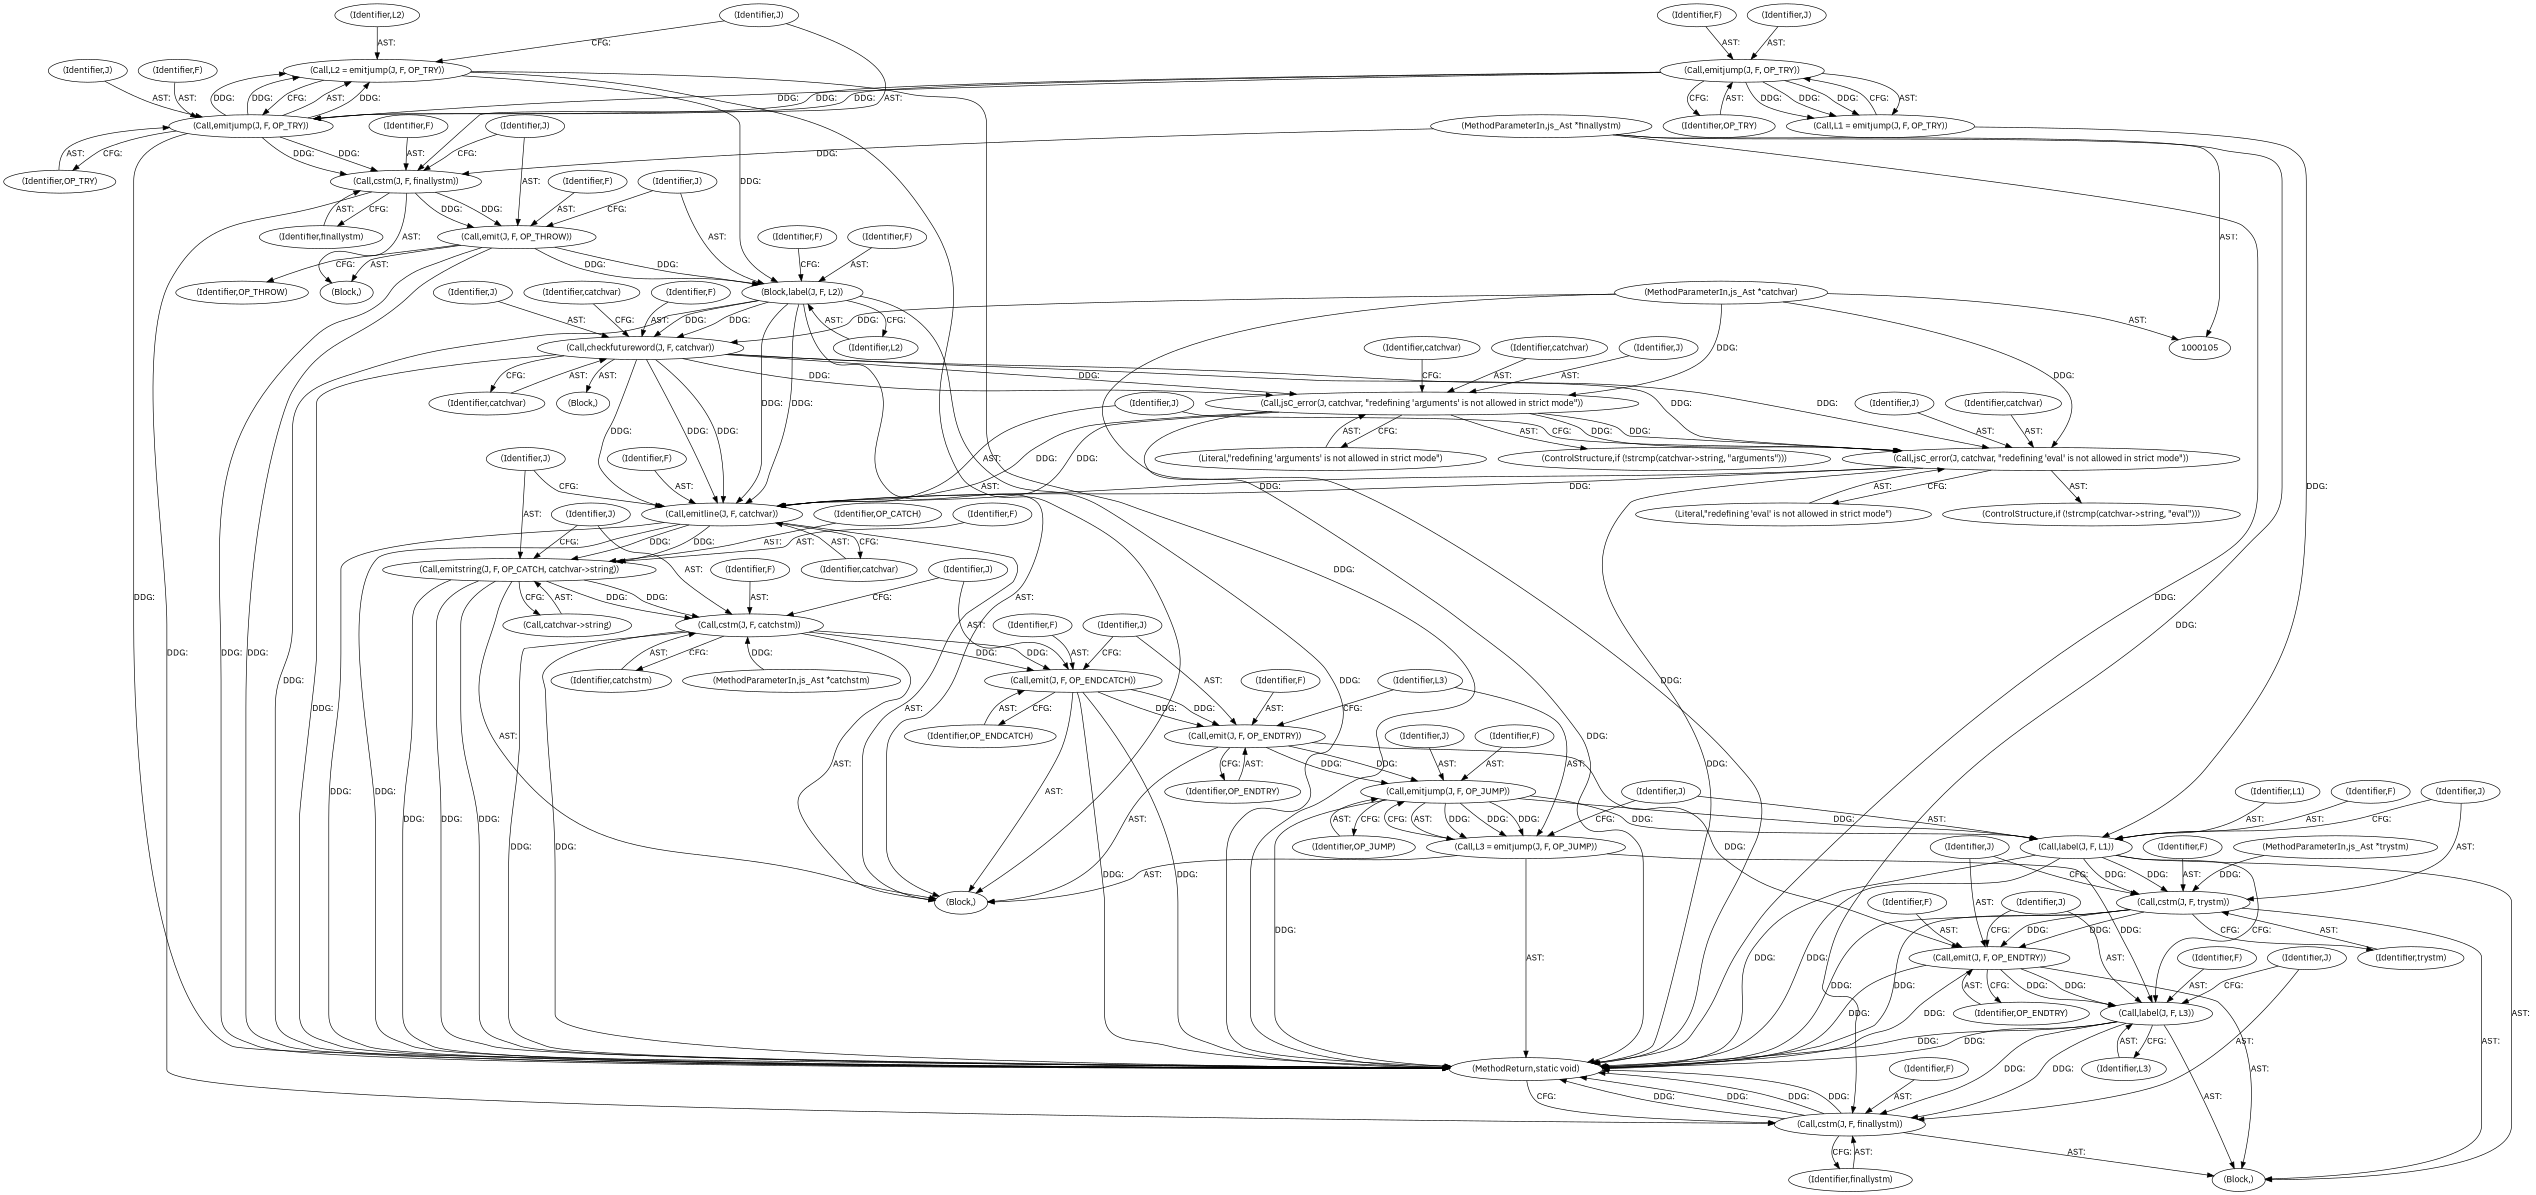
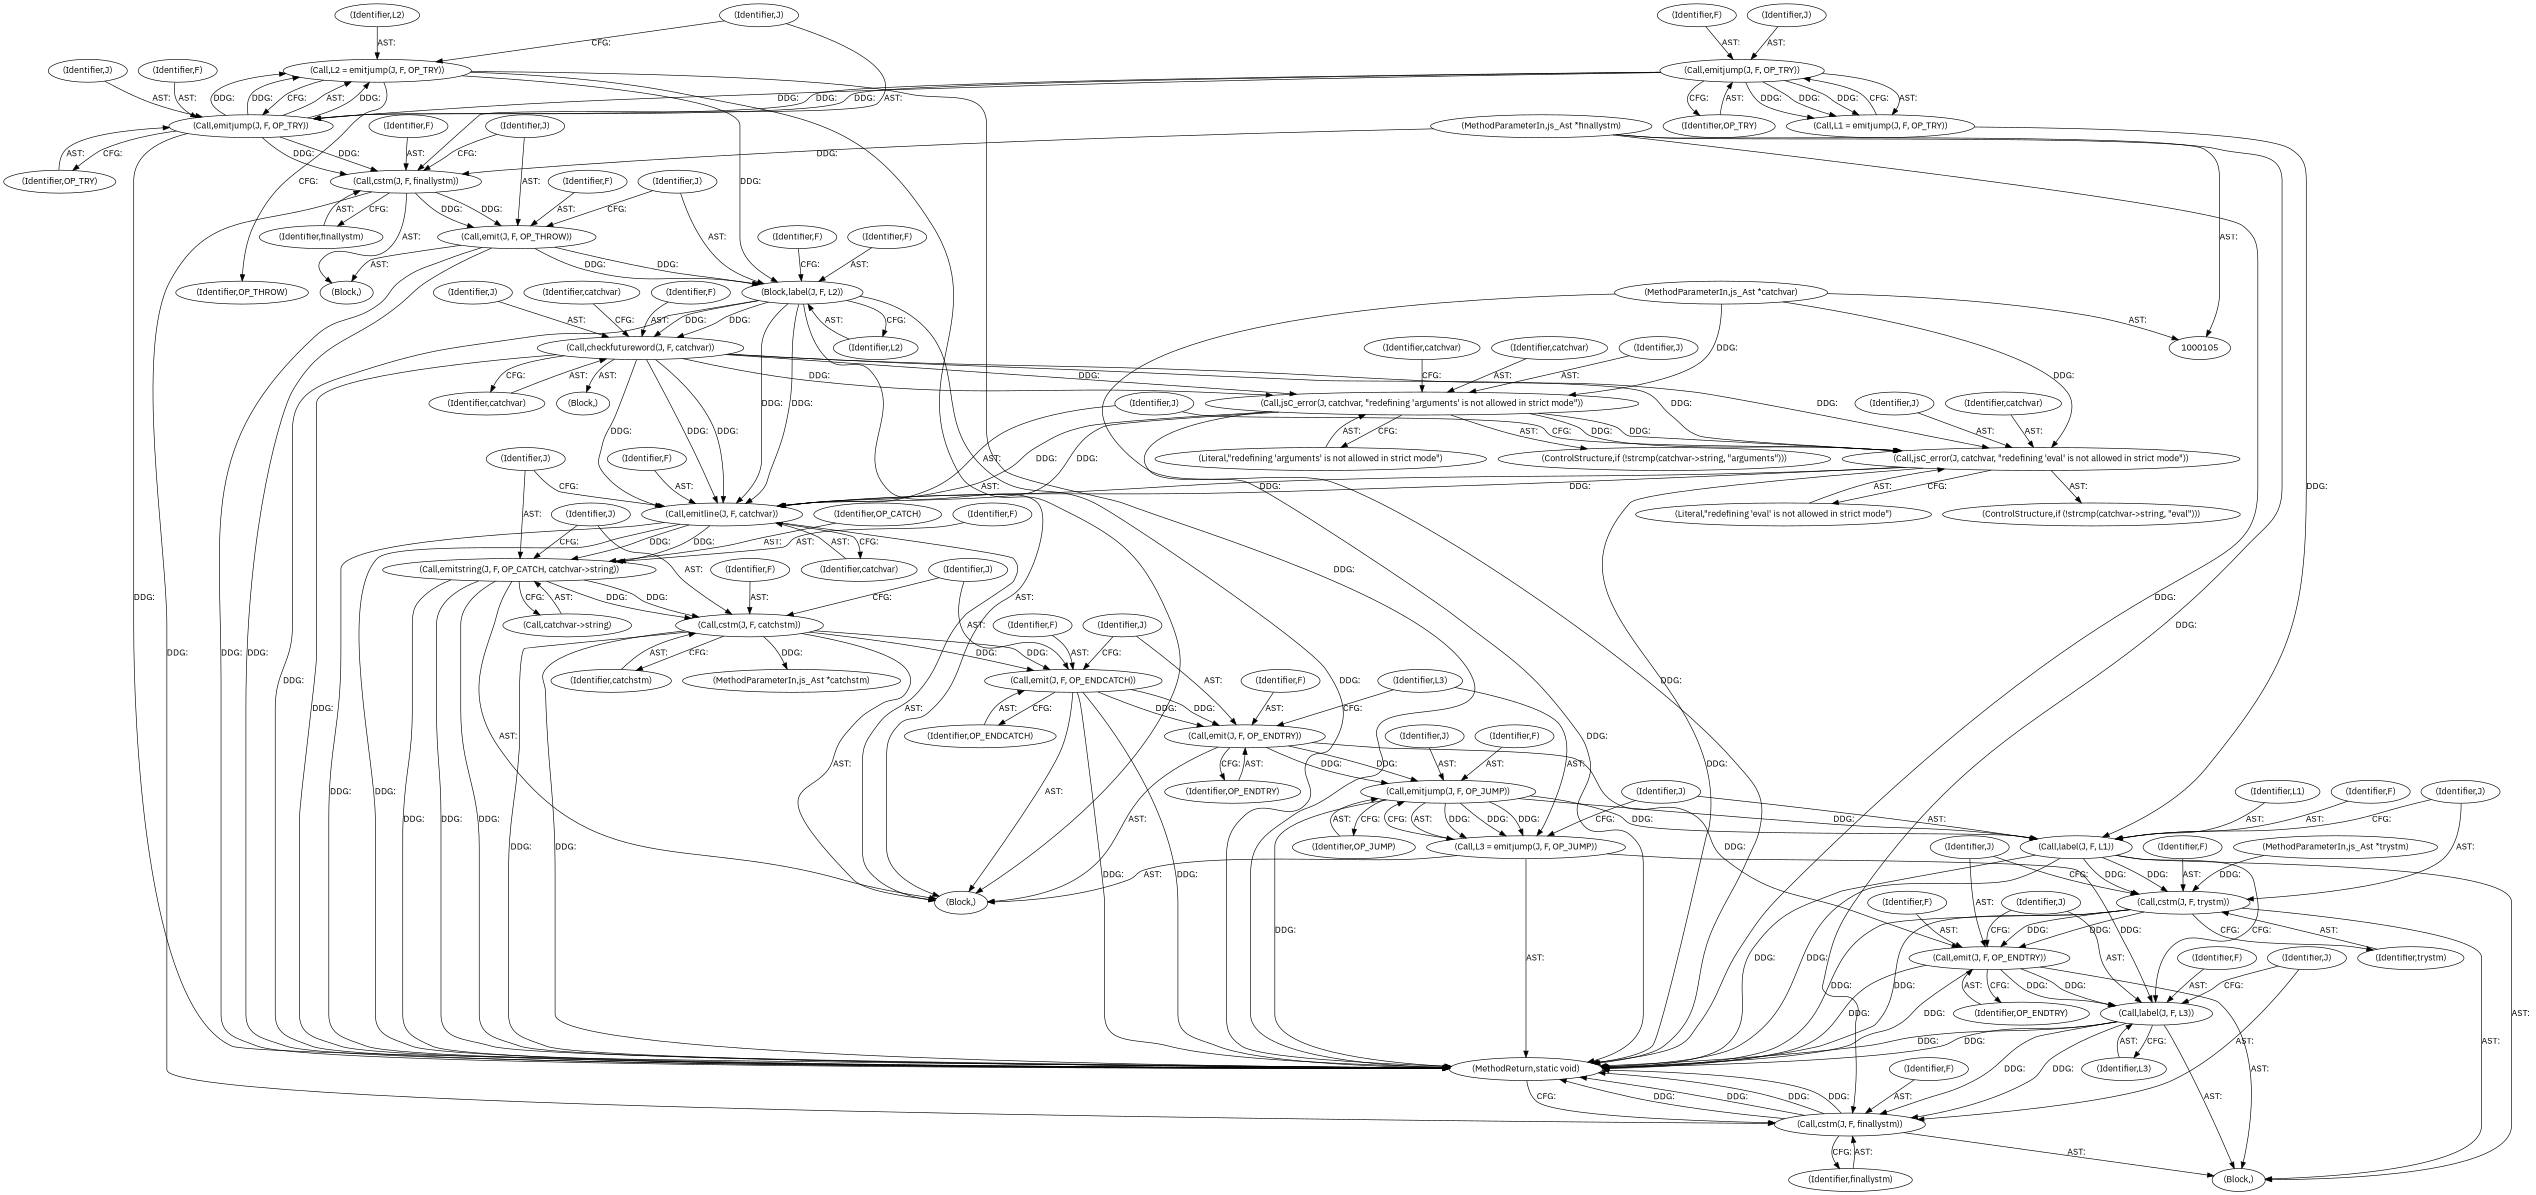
edge "(Call,emit(J, F, OP_THROW))" -> "(Identifier,OP_THROW)": now "(Call,L2 = emitjump(J, F, OP_TRY))" -> "(Identifier,OP_THROW)"
edge "(MethodParameterIn,js_Ast *catchvar)" -> "(Call,checkfutureword(J, F, catchvar))": removed, label "DDG:"
edge "(MethodParameterIn,js_Ast *catchstm)" -> "(Call,cstm(J, F, catchstm))": reversed
